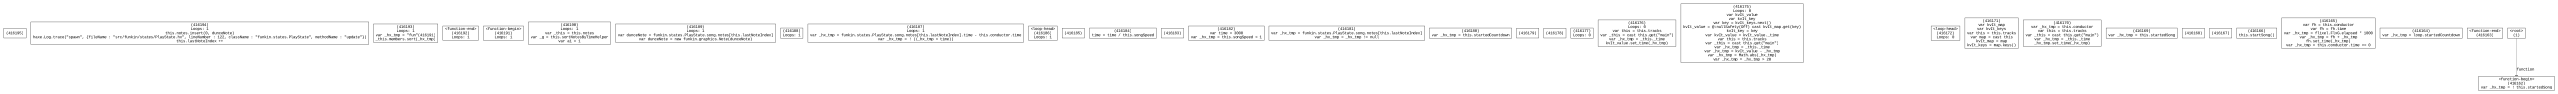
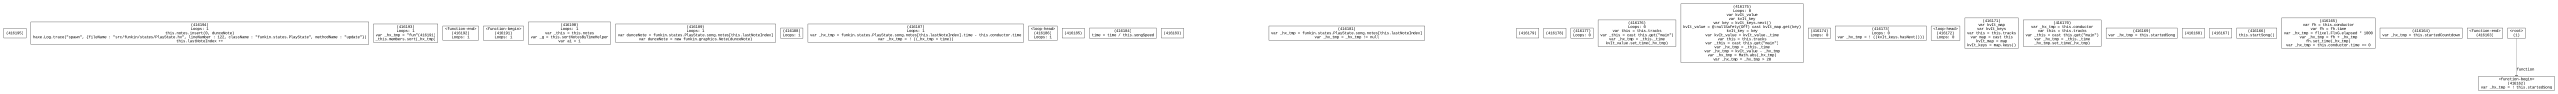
node "(416182) var time = 3000 var _hx_tmp = this.songSpeed < 1": removed
node "(416180) var _hx_tmp = this.startedCountdown": removed
node "(416174) Loops: 0": added
node "(416173) Loops: 0 var _hx_tmp = ! ((kvIt_keys.hasNext()))": added
node "(416164) var _hx_tmp = loop.startedCountdown": label "(416164) var _hx_tmp = loop.startedCountdown" -> "(416164) var _hx_tmp = this.startedCountdown"
